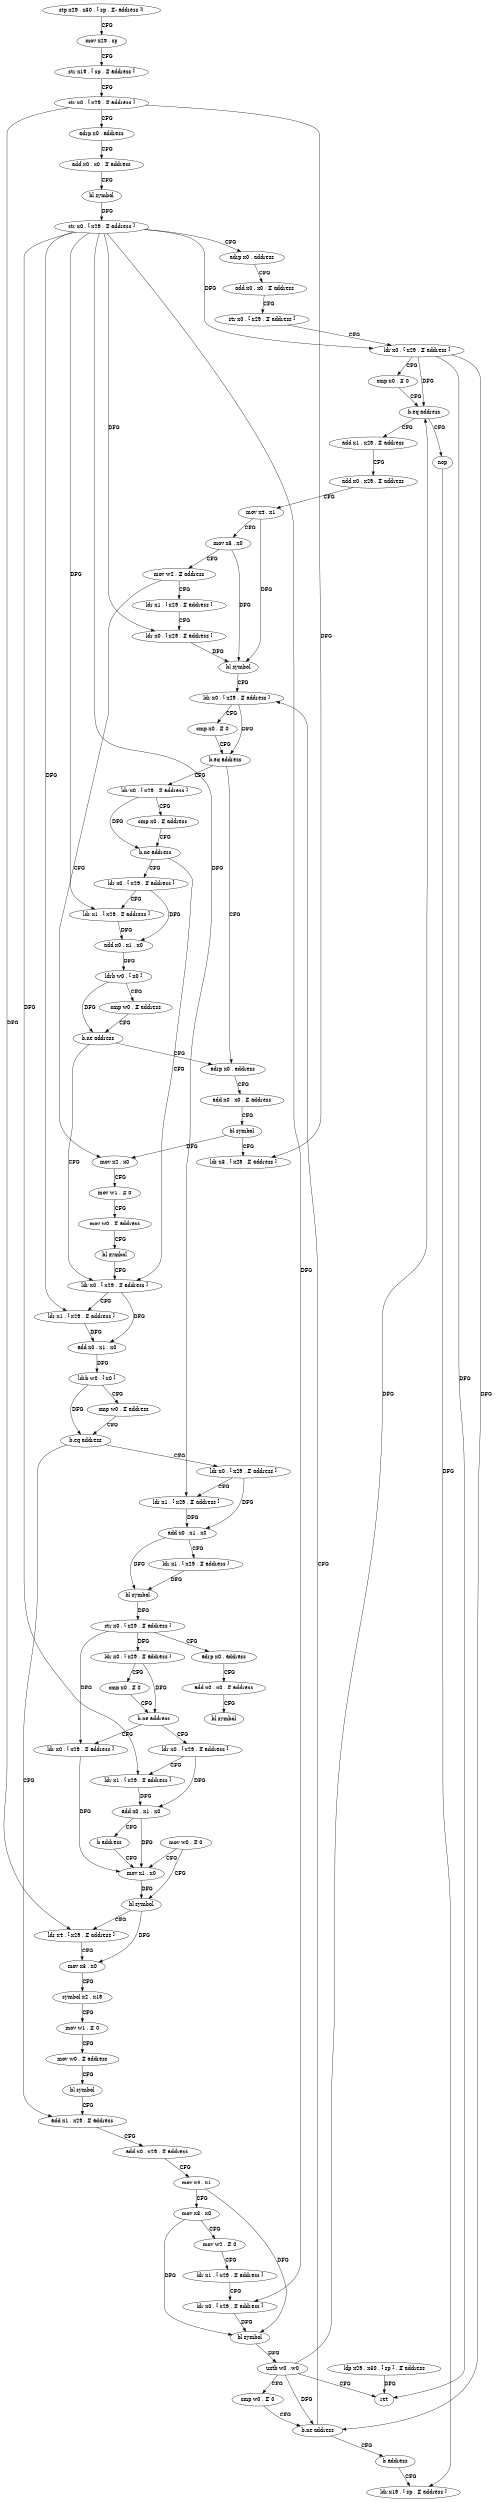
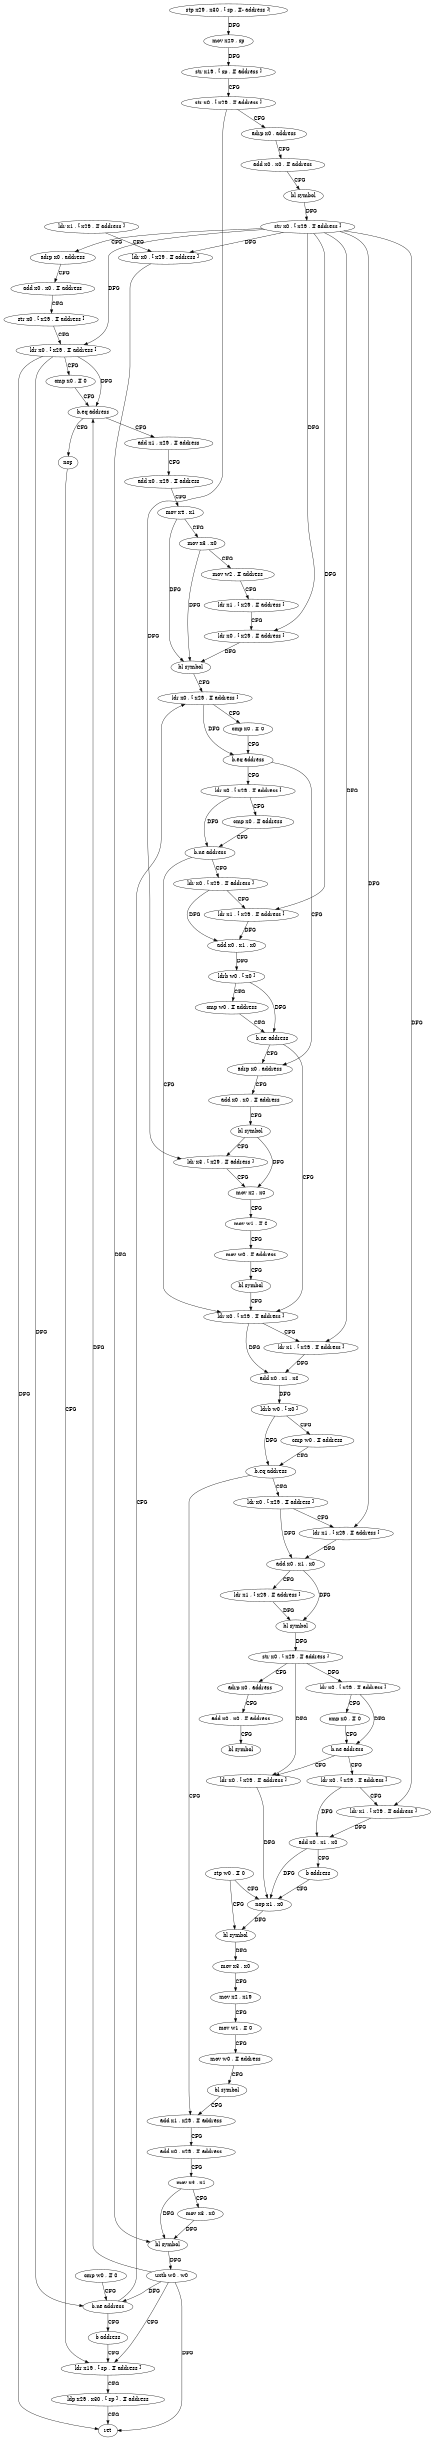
edge "stp x29 , x30 , [ sp , #- address ]!" -> "mov x29 , sp": label "CFG" -> "DFG"
edge "mov x29 , sp" -> "str x19 , [ sp , # address ]": label "CFG" -> "DFG"
edge "mov w2 , # address" -> "mov x2 , x0": now "ldr x3 , [ x29 , # address ]" -> "mov x2 , x0"
edge "nop" -> "ldr x19 , [ sp , # address ]": label "DFG" -> "CFG"
node "mov w0 , # 0": label "mov w0 , # 0" -> "stp w0 , # 0"
node "mov x1 , x0": label "mov x1 , x0" -> "nop x1 , x0"
node "ldr x4 , [ x29 , # address ]": removed
node "symbol x2 , x19": label "symbol x2 , x19" -> "mov x2 , x19"
node "mov w2 , # 0": removed
edge "ldr x19 , [ sp , # address ]" -> "ldp x29 , x30 , [ sp ] , # address": added, label "CFG"
edge "uxtb w0 , w0" -> "cmp w0 , # 0": now "uxtb w0 , w0" -> "ldr x19 , [ sp , # address ]"
edge "uxtb w0 , w0" -> "ret": label "CFG" -> "DFG"
edge "ldp x29 , x30 , [ sp ] , # address" -> "ret": label "DFG" -> "CFG"
